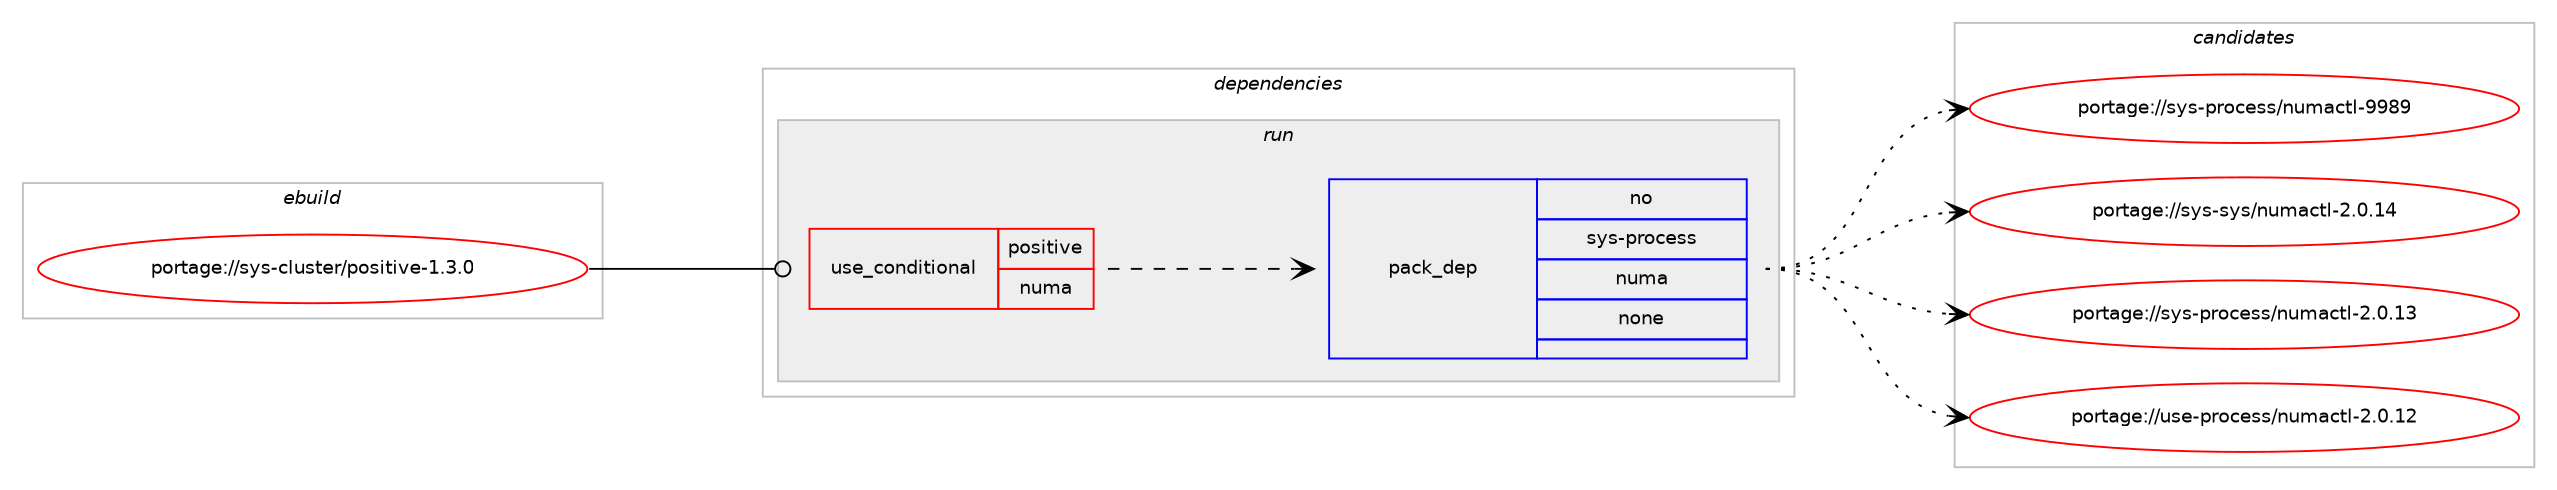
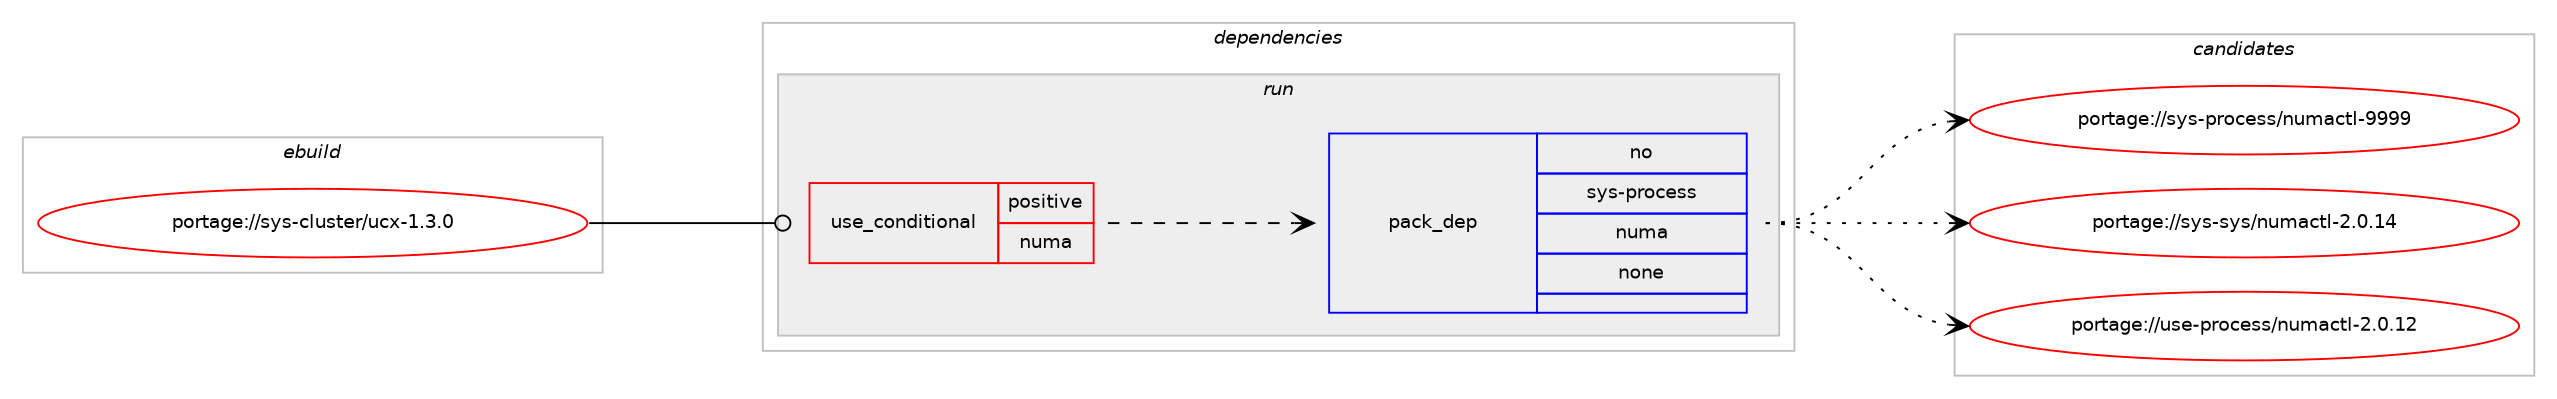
node "portage://sys-process/numactl-9989": label "portage://sys-process/numactl-9989" -> "portage://sys-process/numactl-9999"
node "portage://sys-cluster/positive-1.3.0": label "portage://sys-cluster/positive-1.3.0" -> "portage://sys-cluster/ucx-1.3.0"
node "portage://sys-process/numactl-2.0.13": removed
